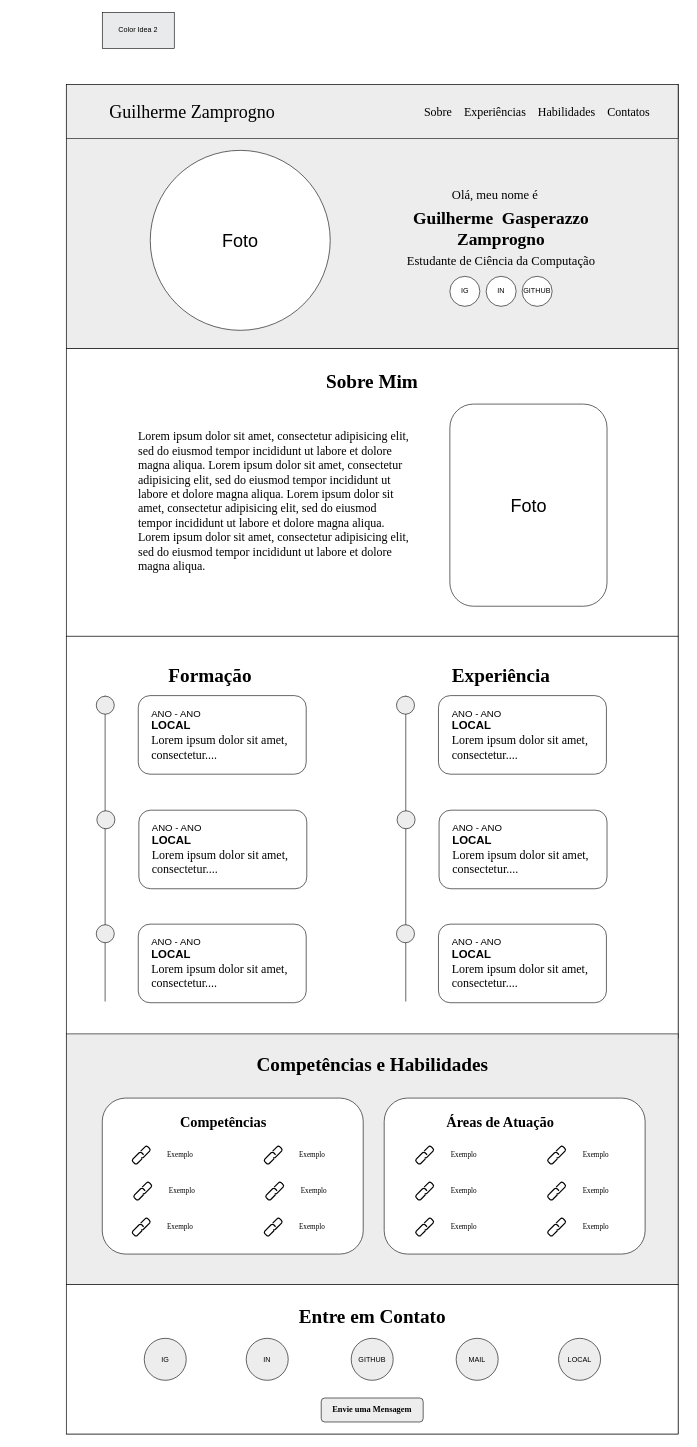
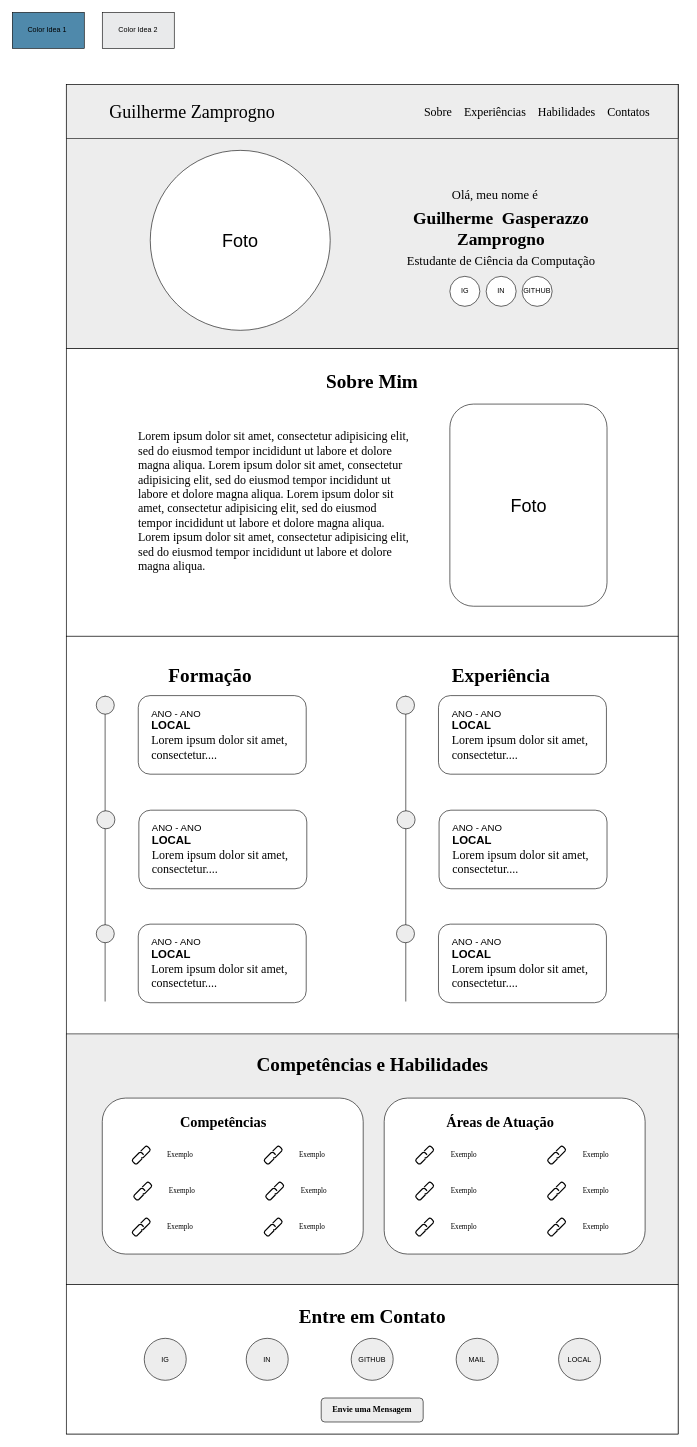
node "Color Idea 1": added
